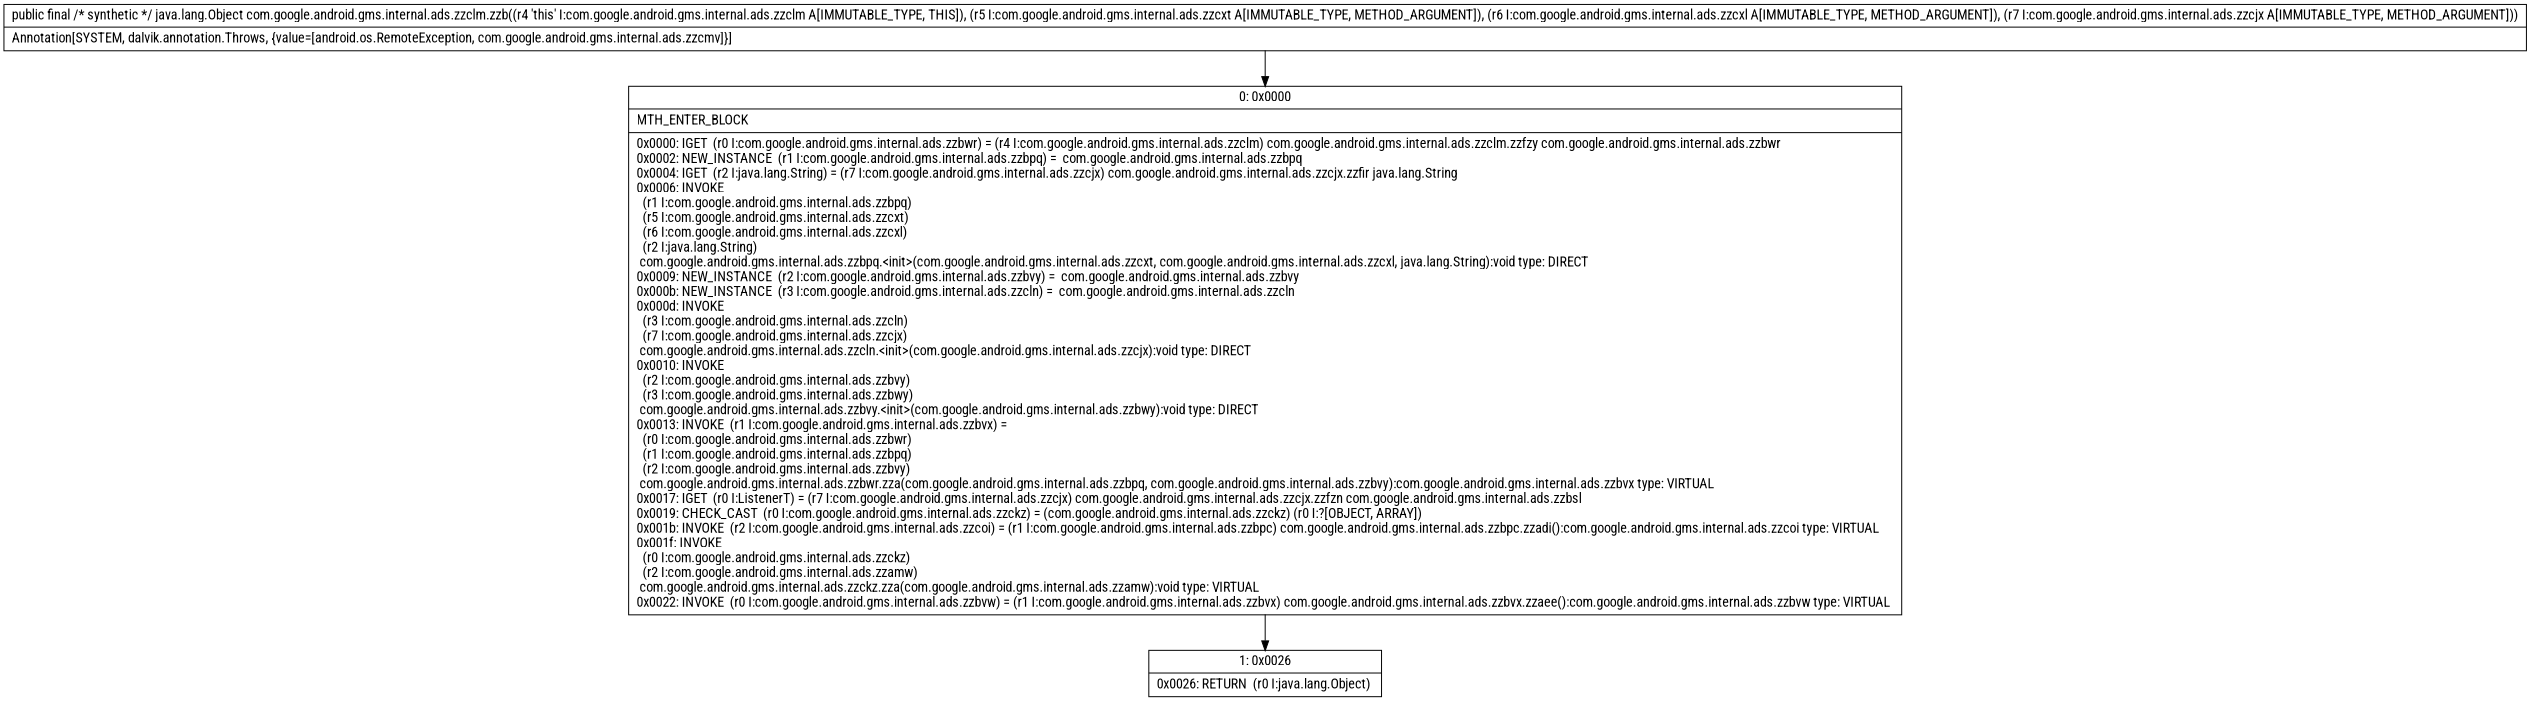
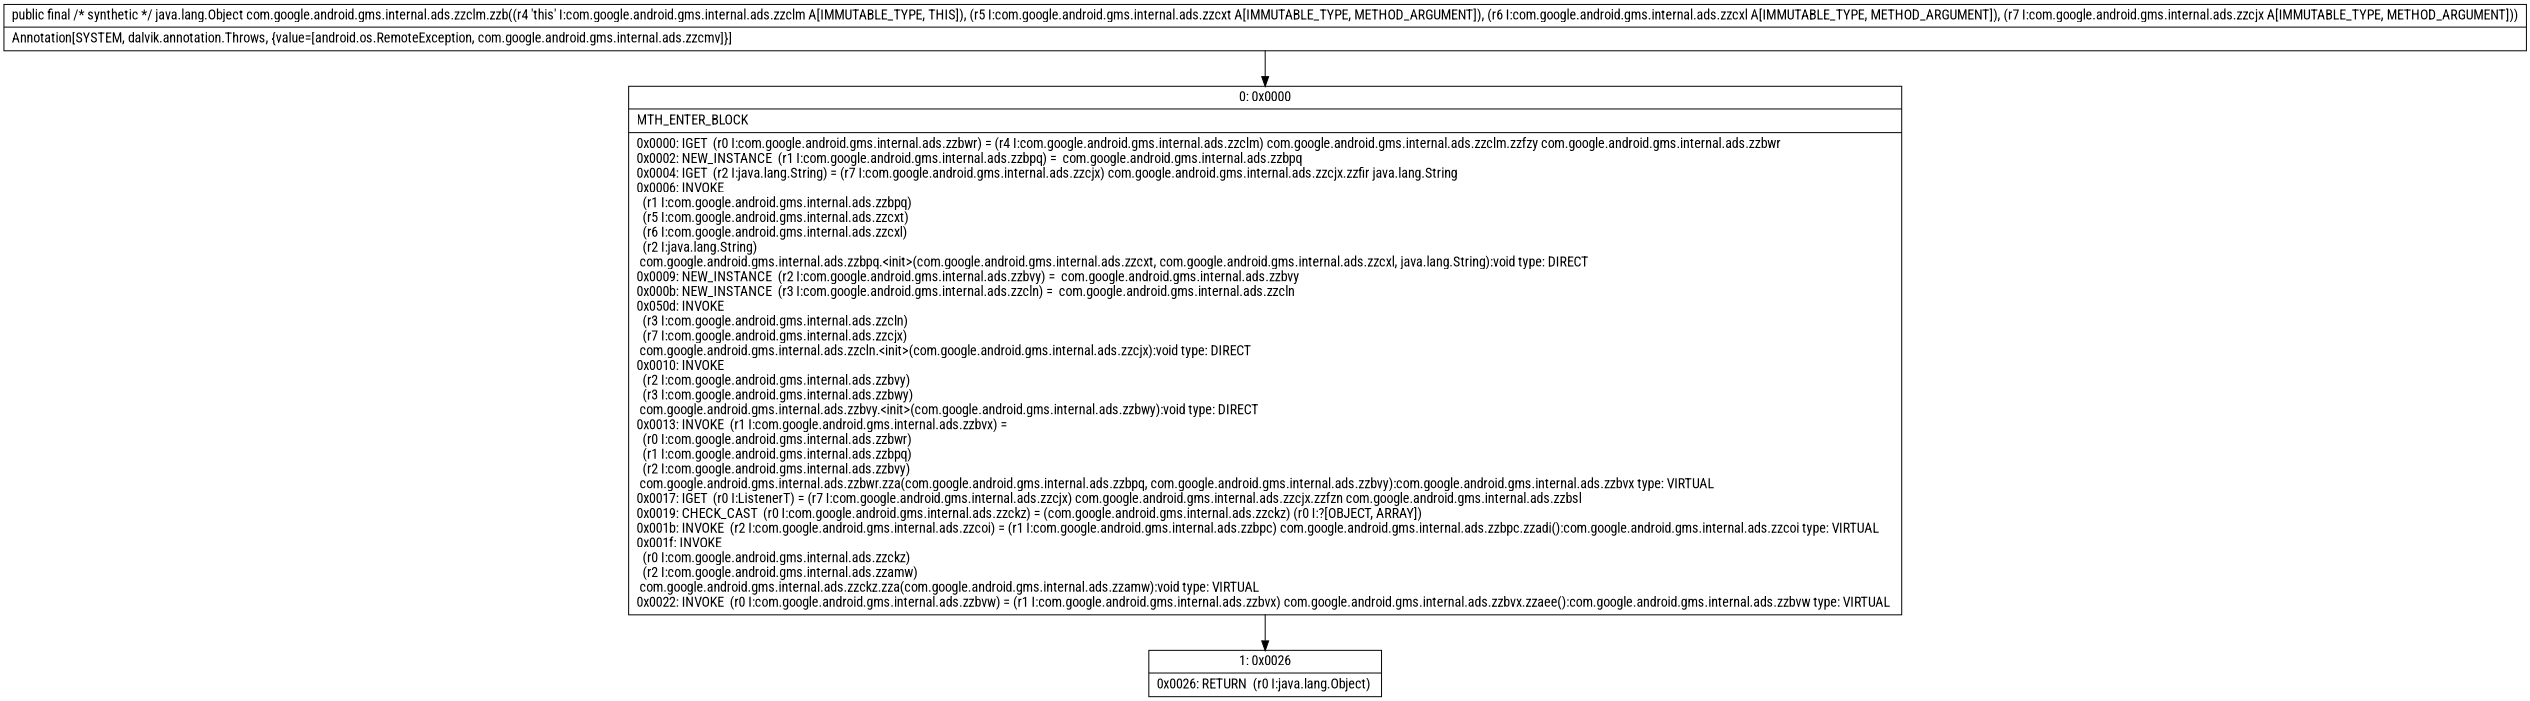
node "0: 0x0000": text "0x000d: INVOKE" -> "0x050d: INVOKE"
